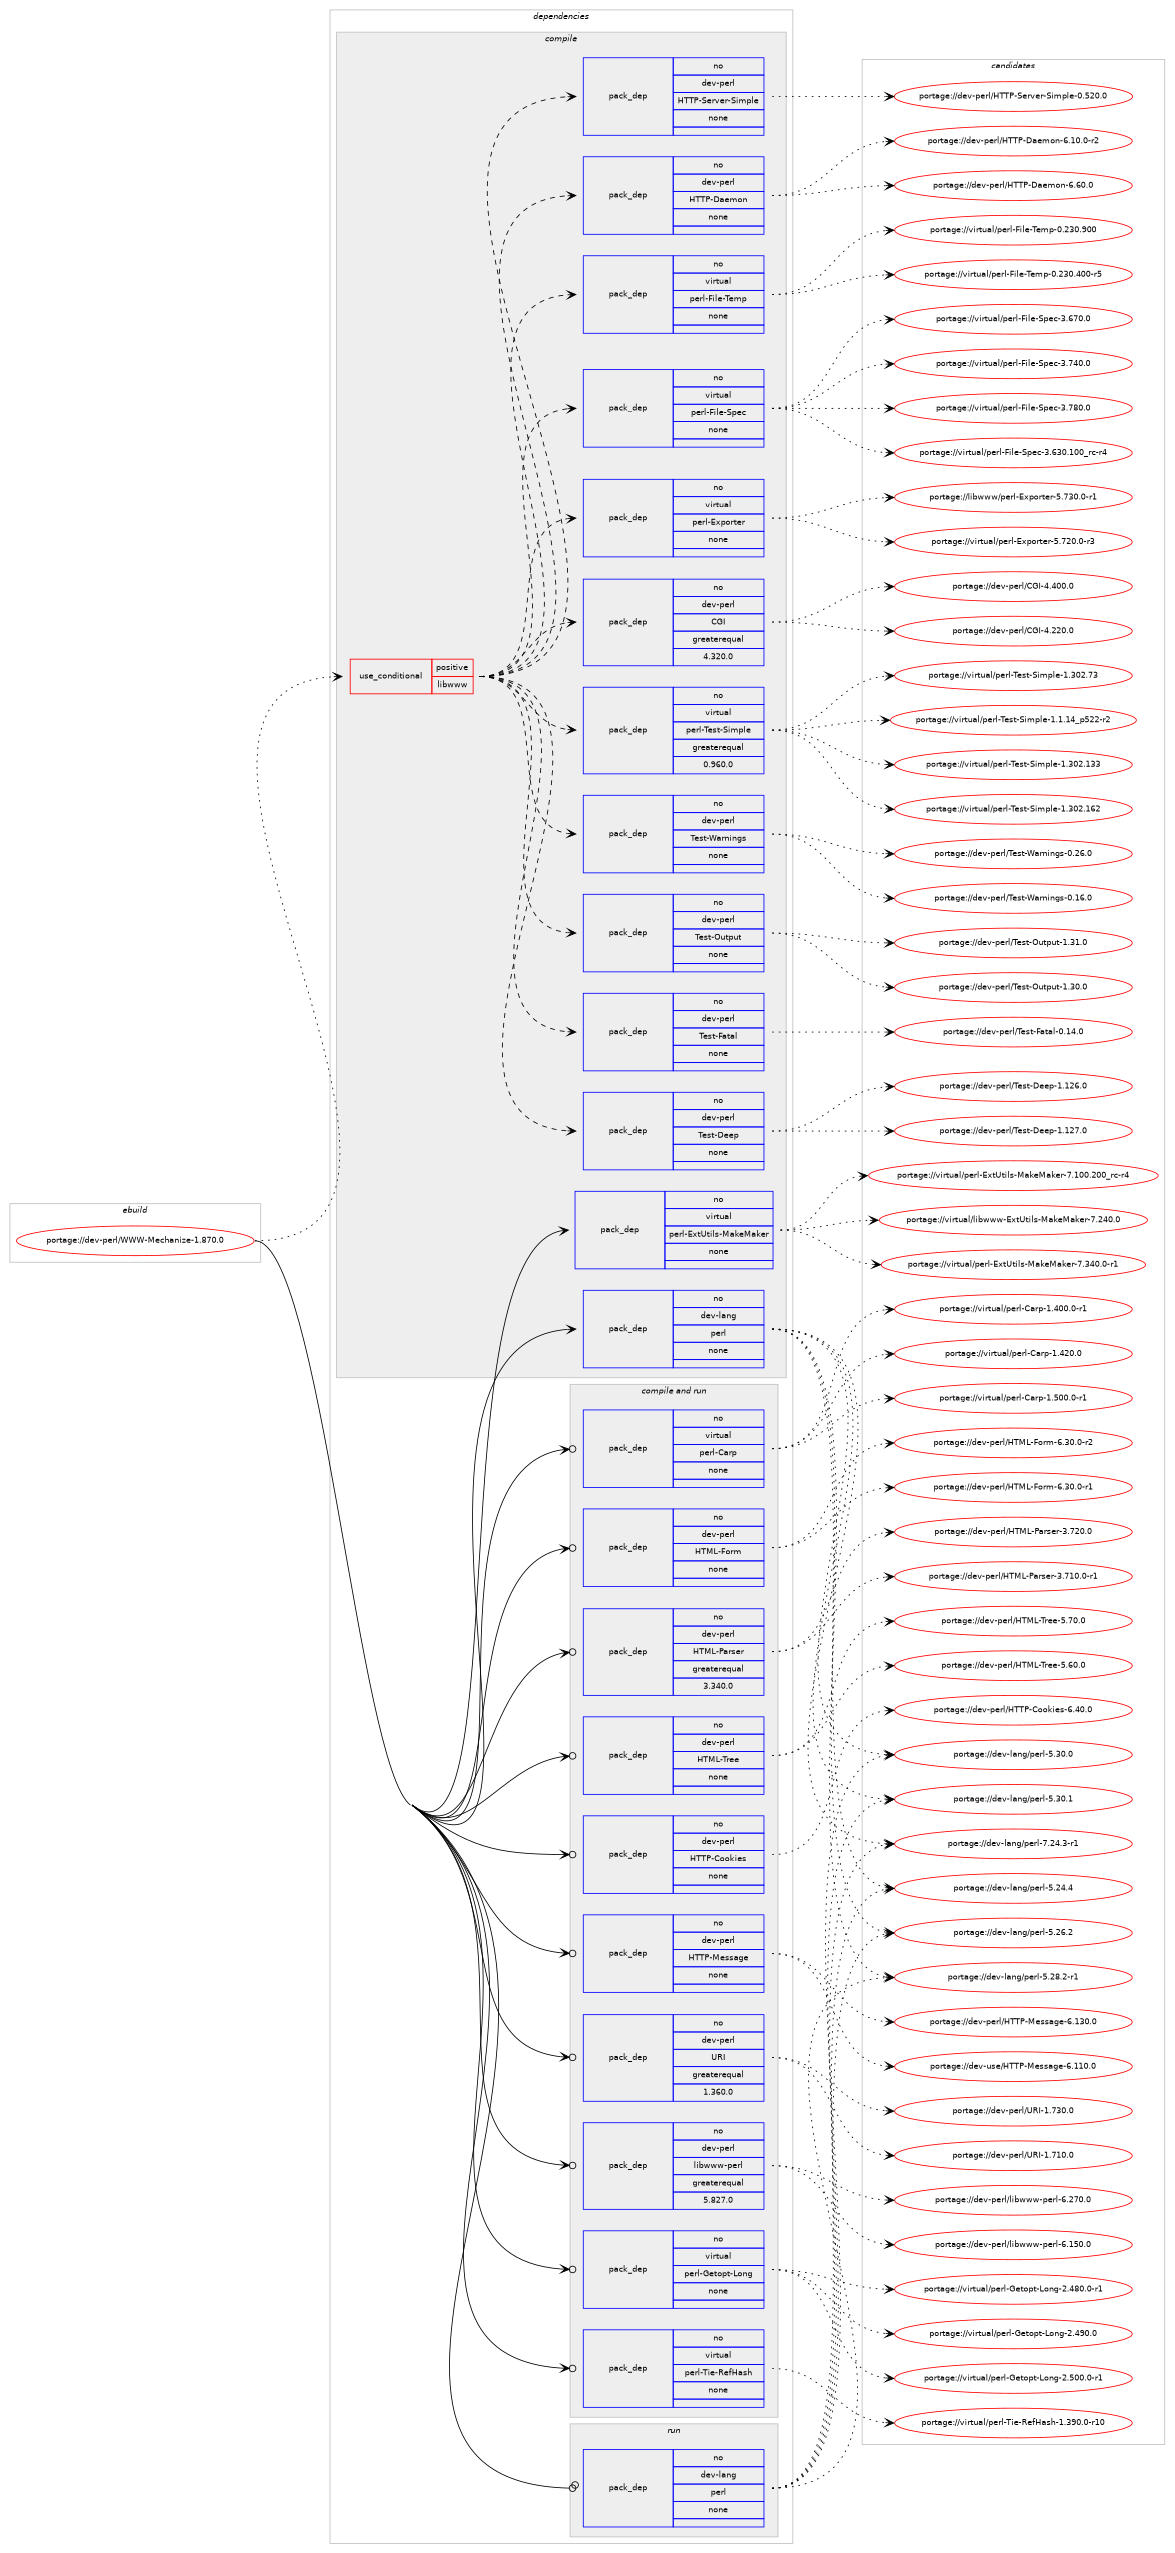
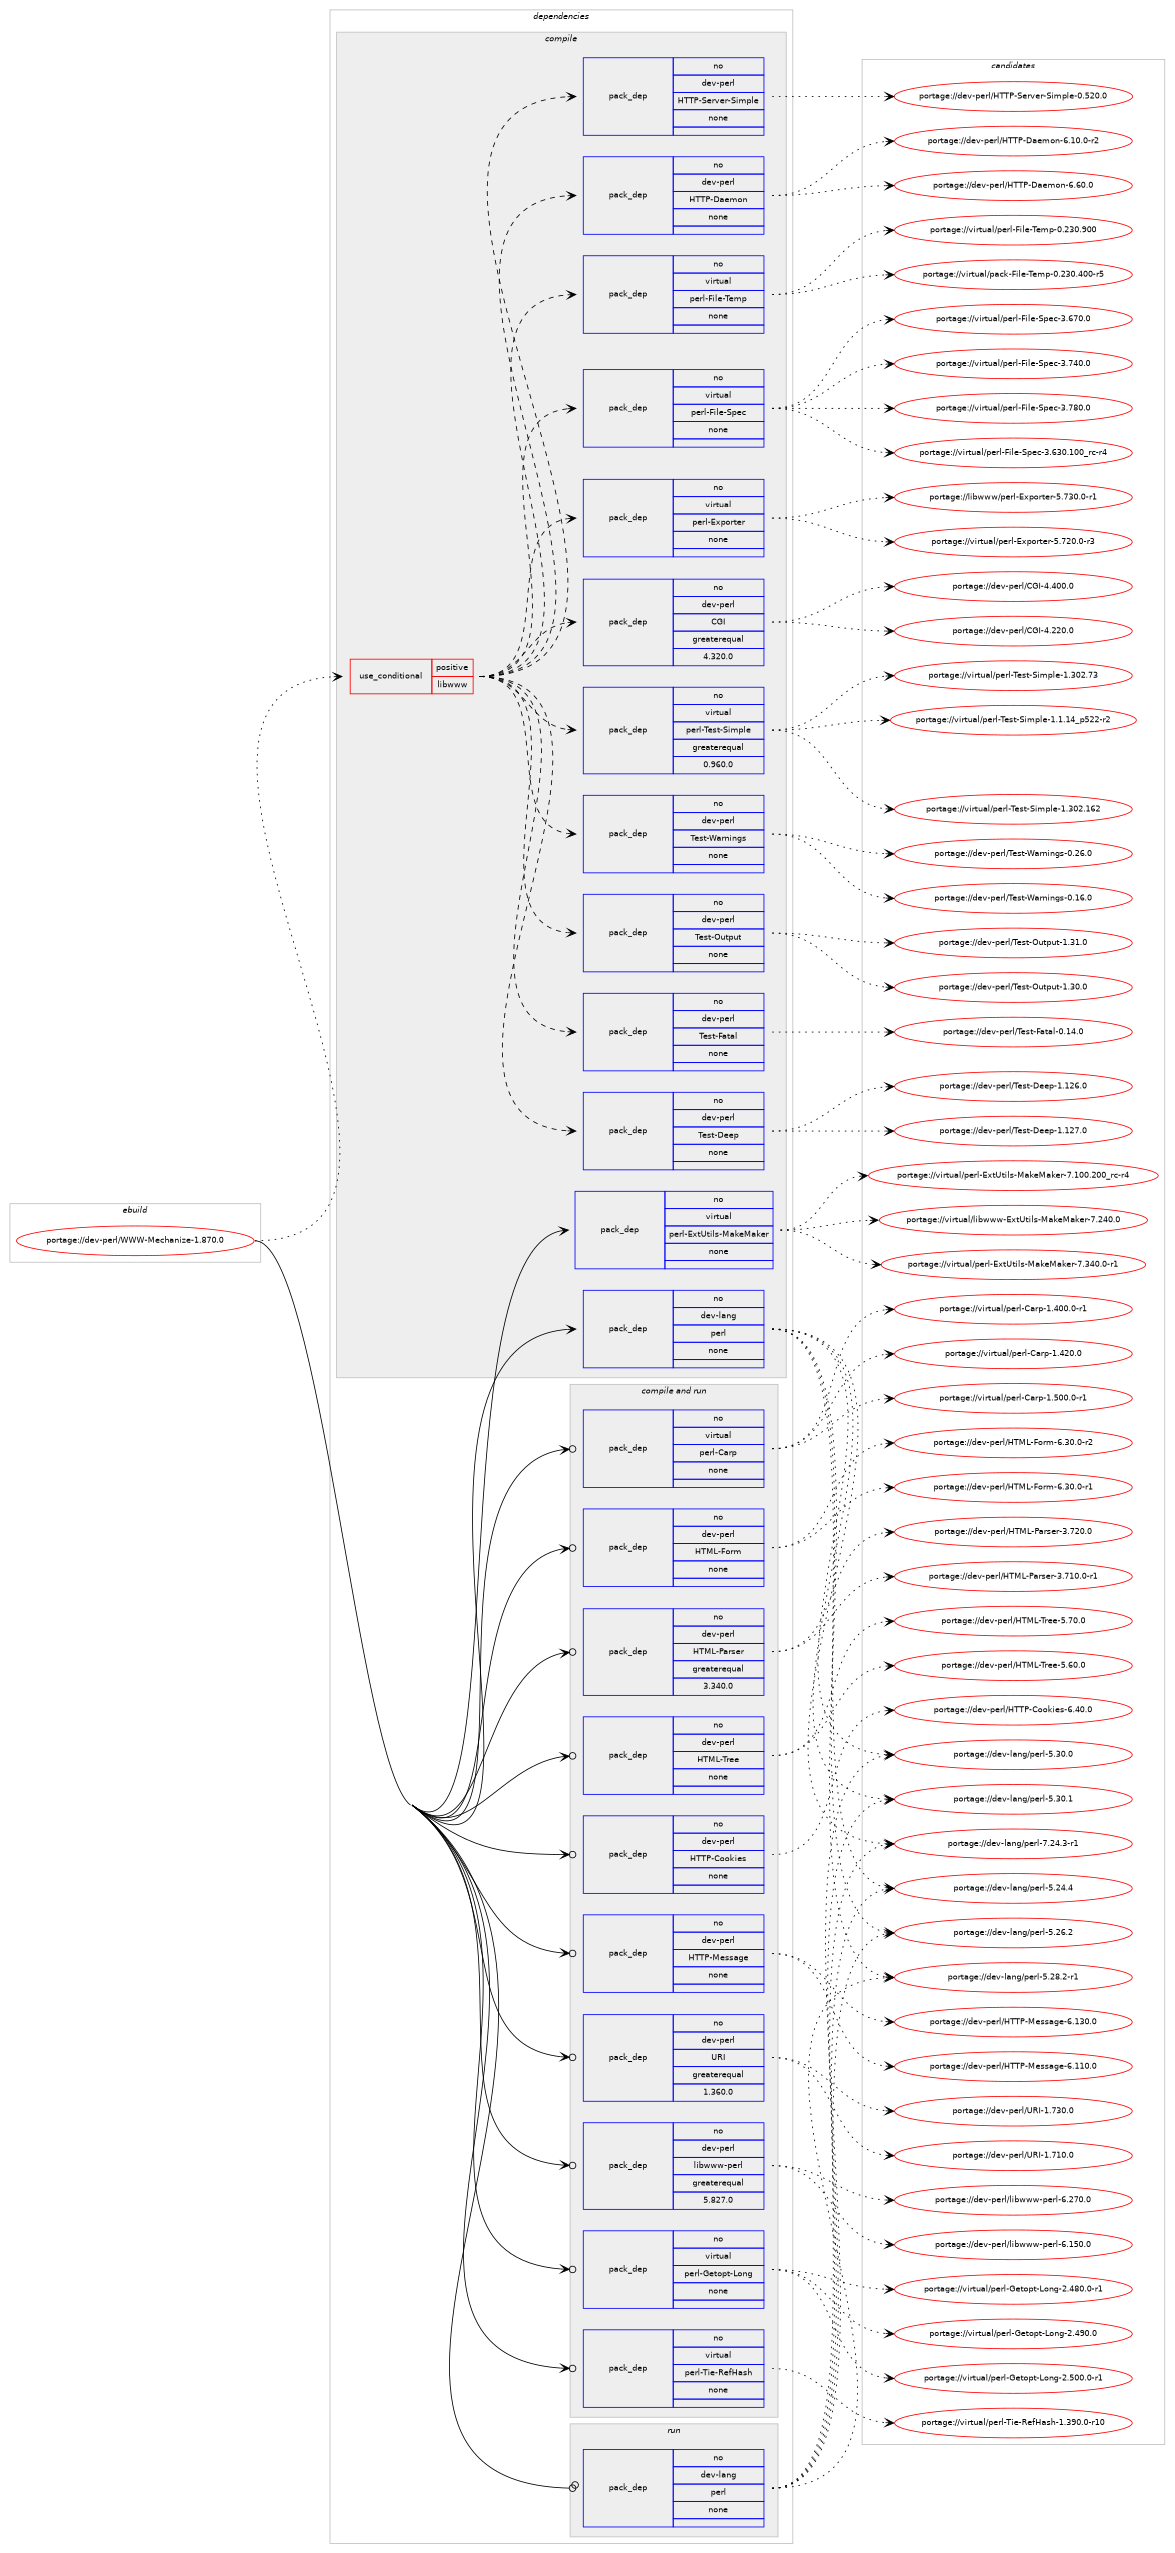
node "portage://virtual/perl-File-Temp-0.230.400-r5": label "portage://virtual/perl-File-Temp-0.230.400-r5" -> "portage://virtual/pack-File-Temp-0.230.400-r5"
node "portage://virtual/perl-Test-Simple-1.302.133": removed
node "portage://dev-use/HTTP-Message-6.110.0": label "portage://dev-use/HTTP-Message-6.110.0" -> "portage://dev-perl/HTTP-Message-6.110.0"
